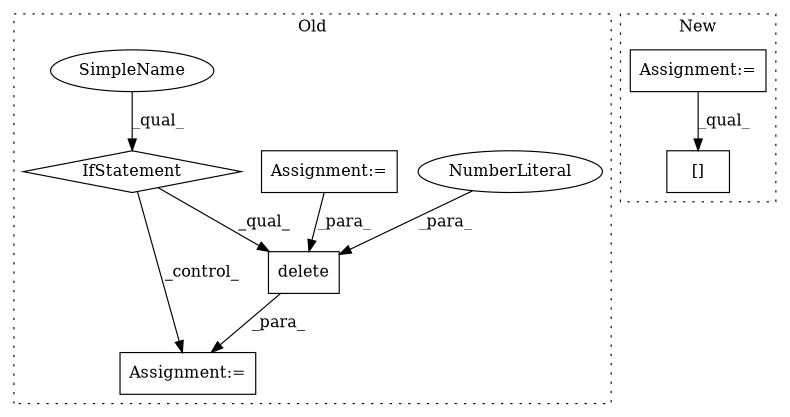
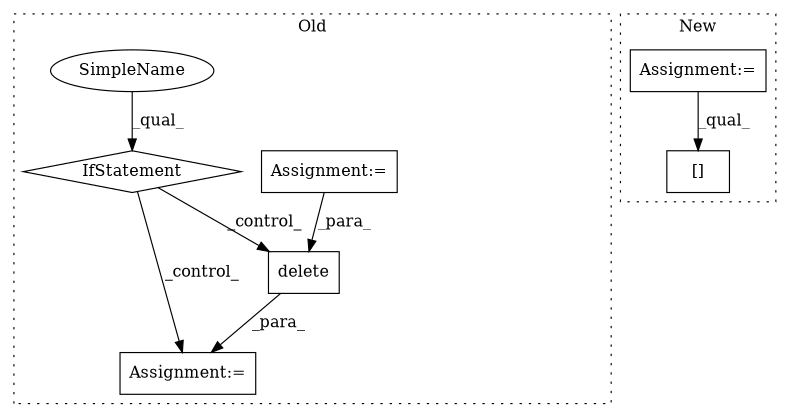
node "NumberLiteral": removed
edge "IfStatement" -> "delete": label "_qual_" -> "_control_"
